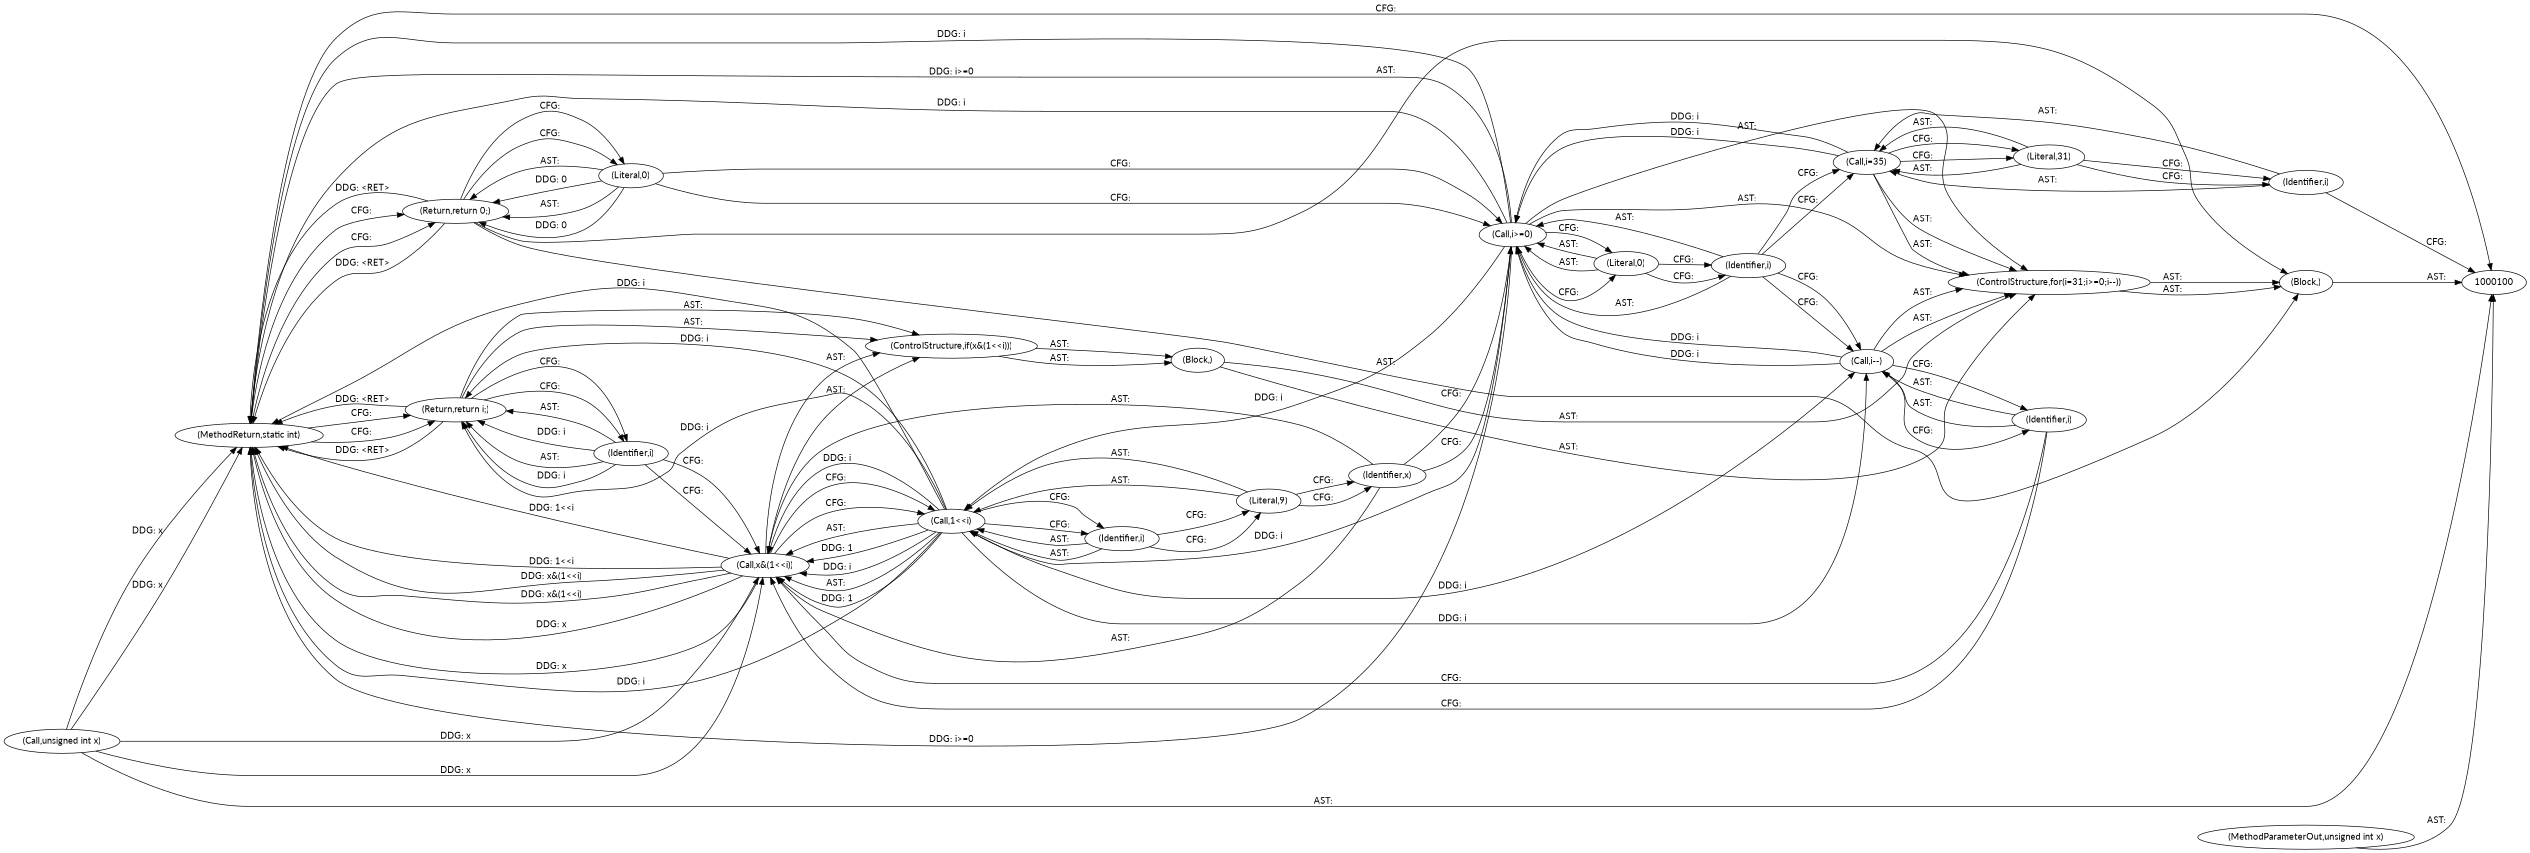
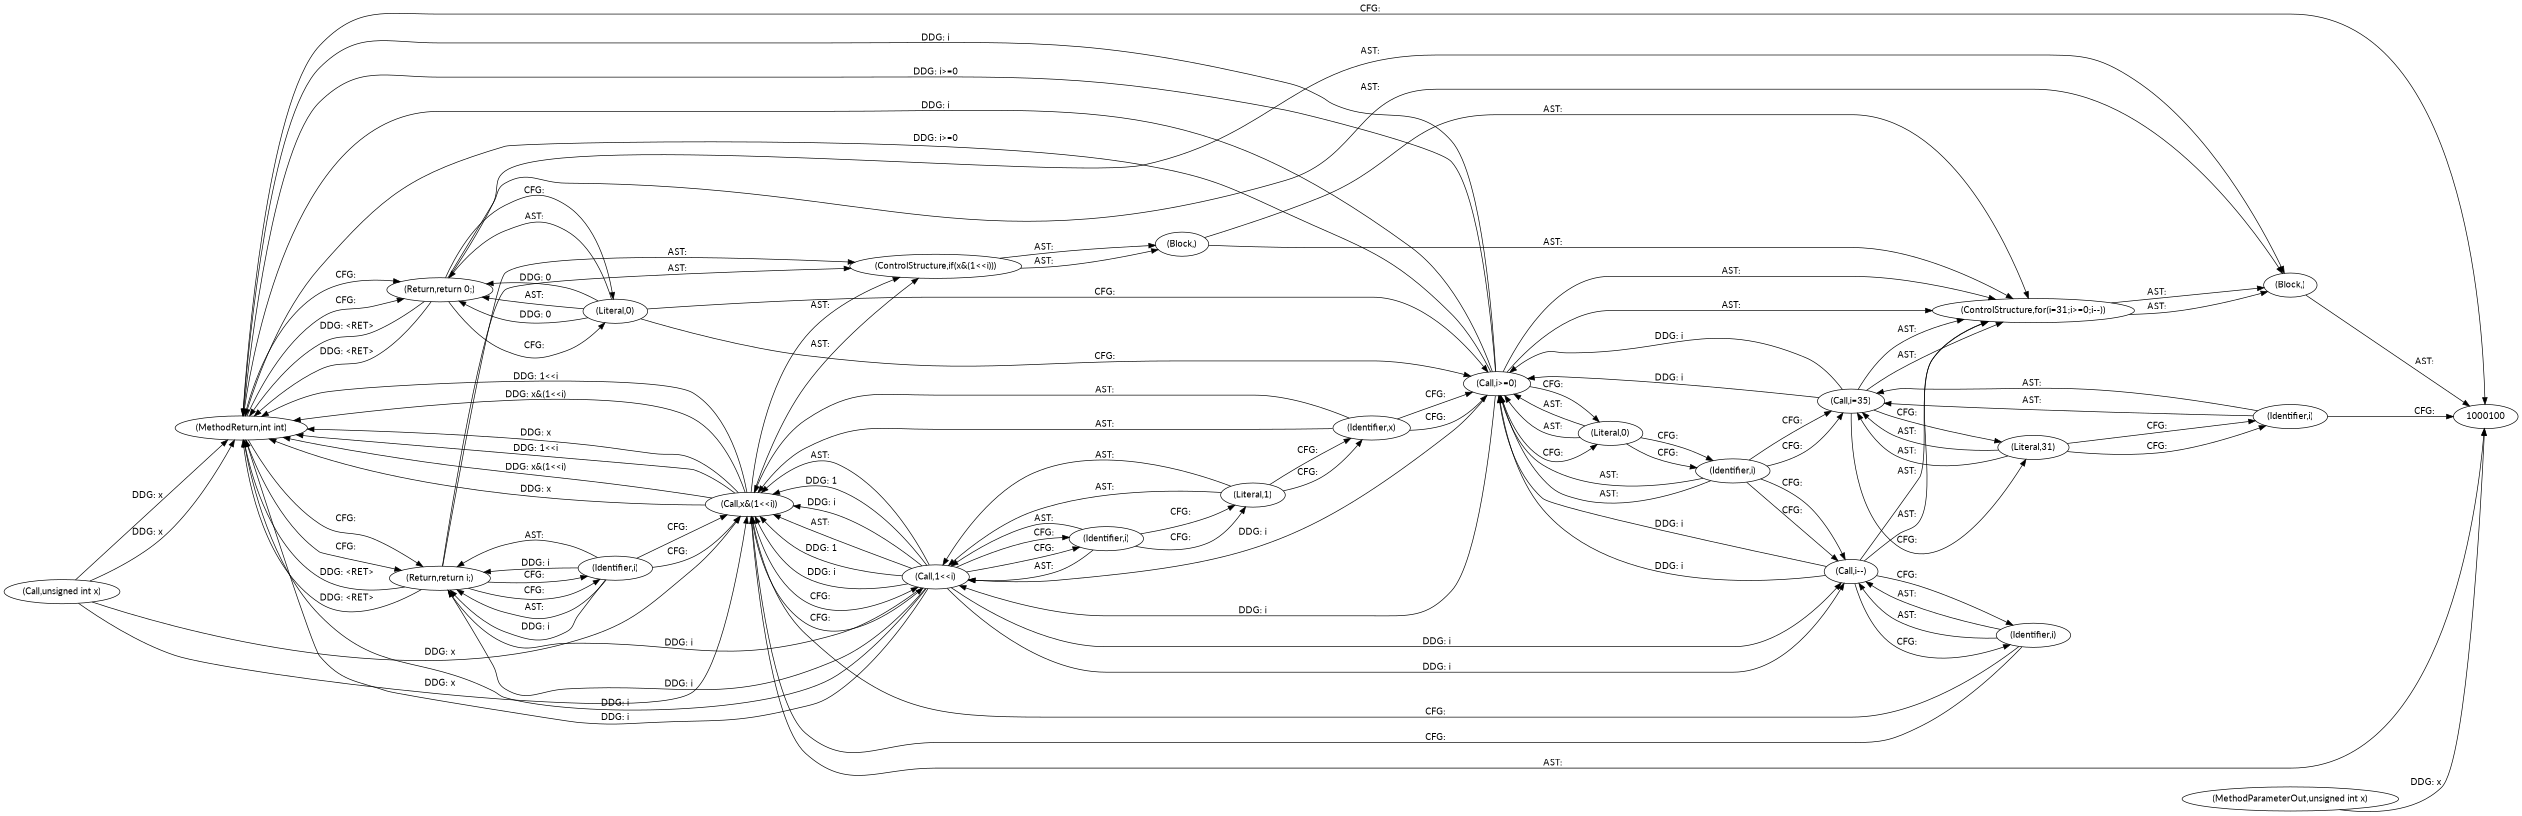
node "(MethodReturn,static int)": label "(MethodReturn,static int)" -> "(MethodReturn,int int)"
node "(Literal,9)": label "(Literal,9)" -> "(Literal,1)"
edge "(Call,unsigned int x)" -> "1000100": now "(Call,x&(1<<i))" -> "1000100"
edge "(MethodParameterOut,unsigned int x)" -> "1000100": label "AST: " -> "DDG: x"
